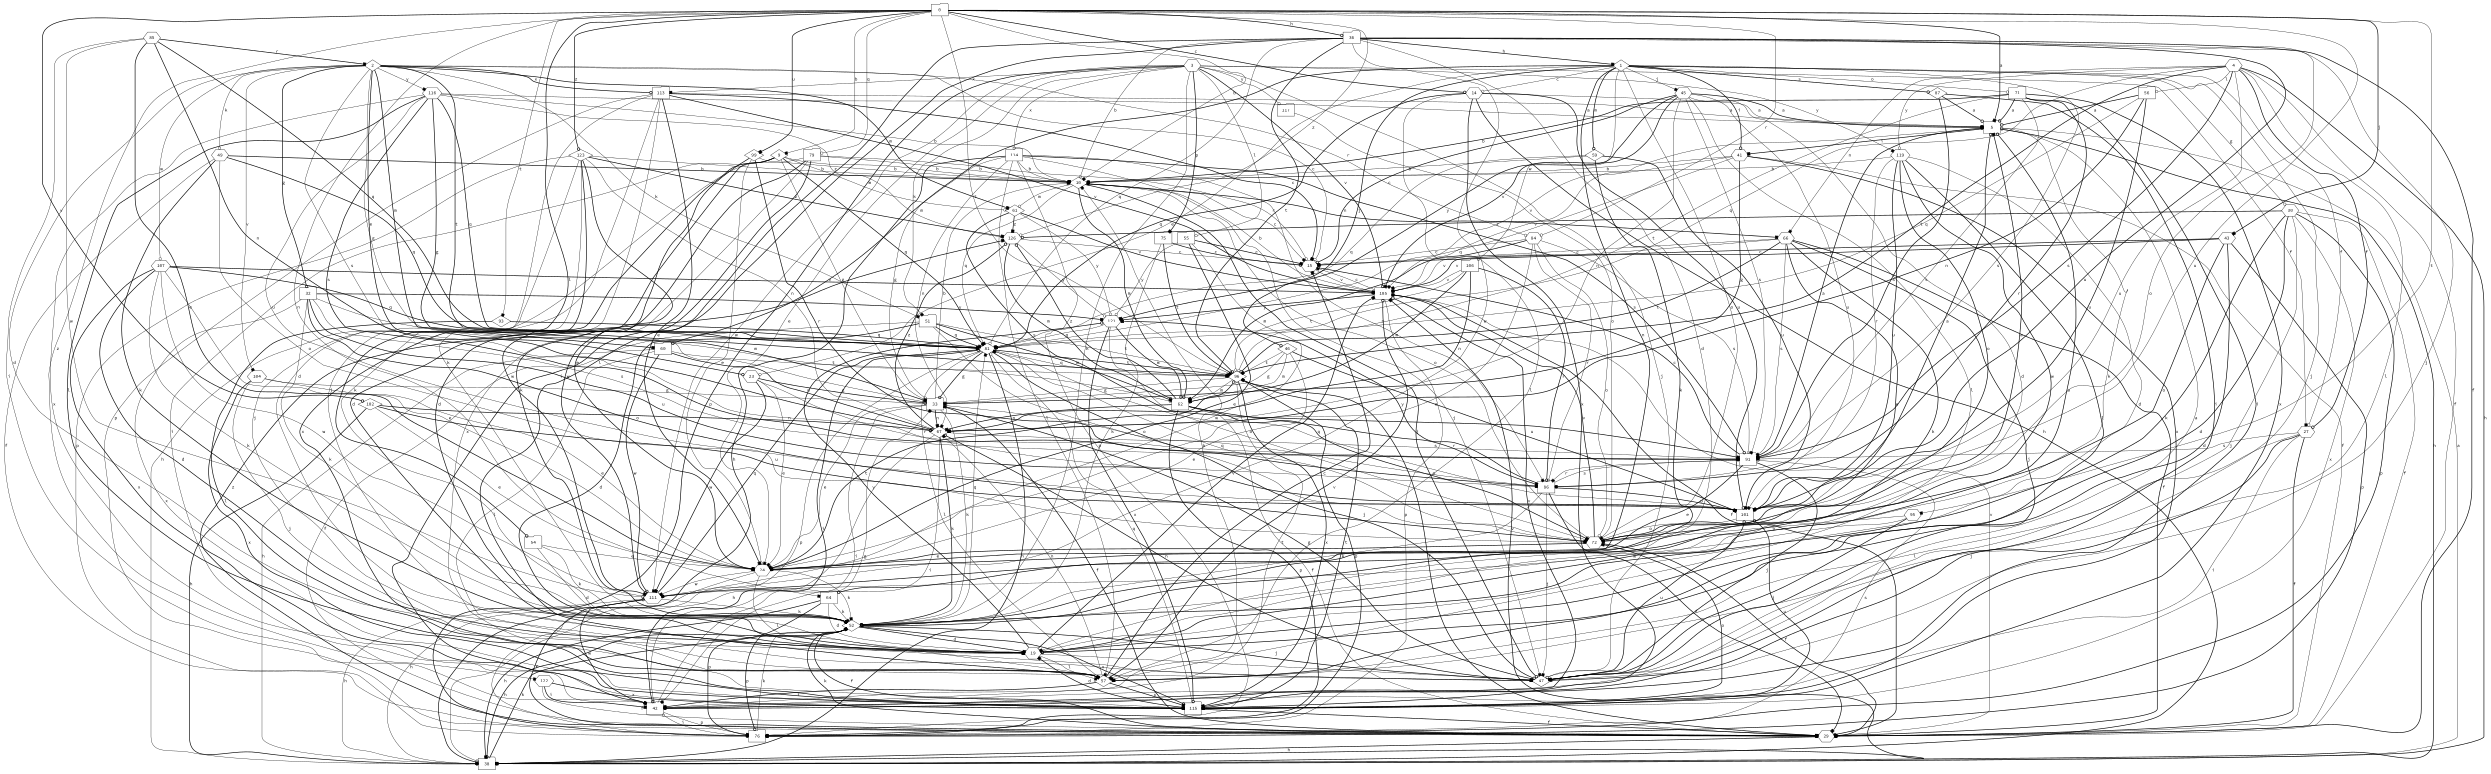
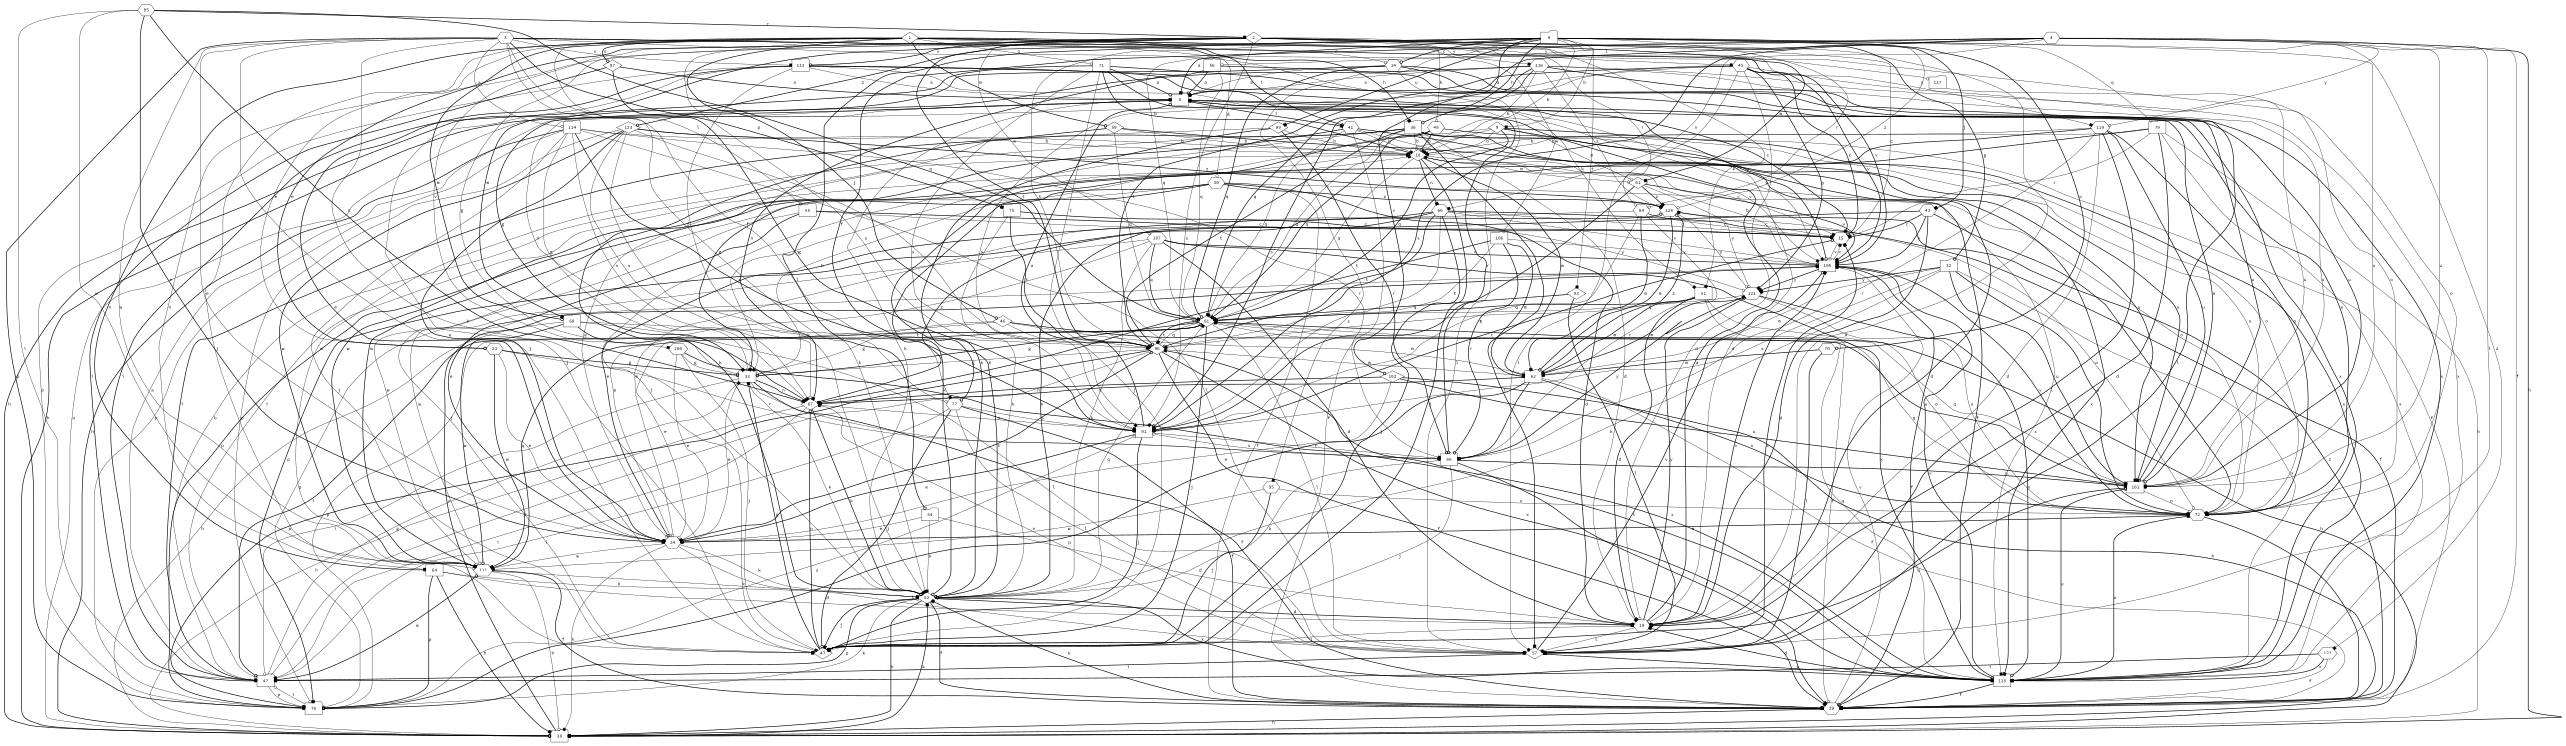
edge "36" -> "1": reversed
node "70": added
